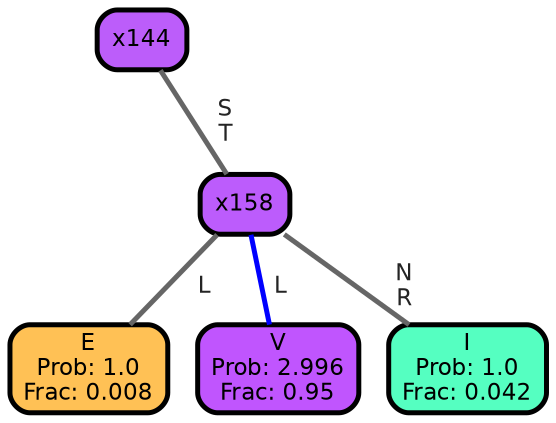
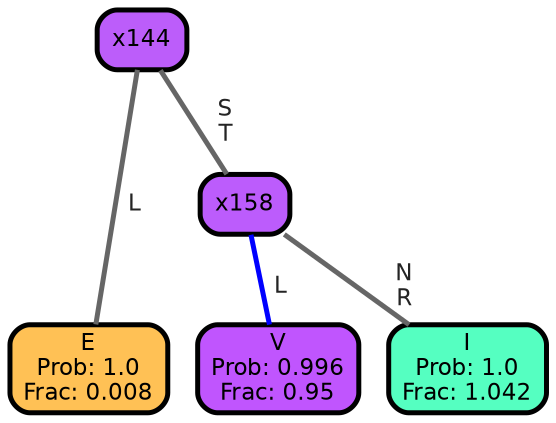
edge "x158" -- "E Prob: 1.0 Frac: 0.008": now "x144" -- "E Prob: 1.0 Frac: 0.008"
node "V Prob: 2.996 Frac: 0.95": label "V Prob: 2.996 Frac: 0.95" -> "V Prob: 0.996 Frac: 0.95"
node "I Prob: 1.0 Frac: 0.042": label "I Prob: 1.0 Frac: 0.042" -> "I Prob: 1.0 Frac: 1.042"
